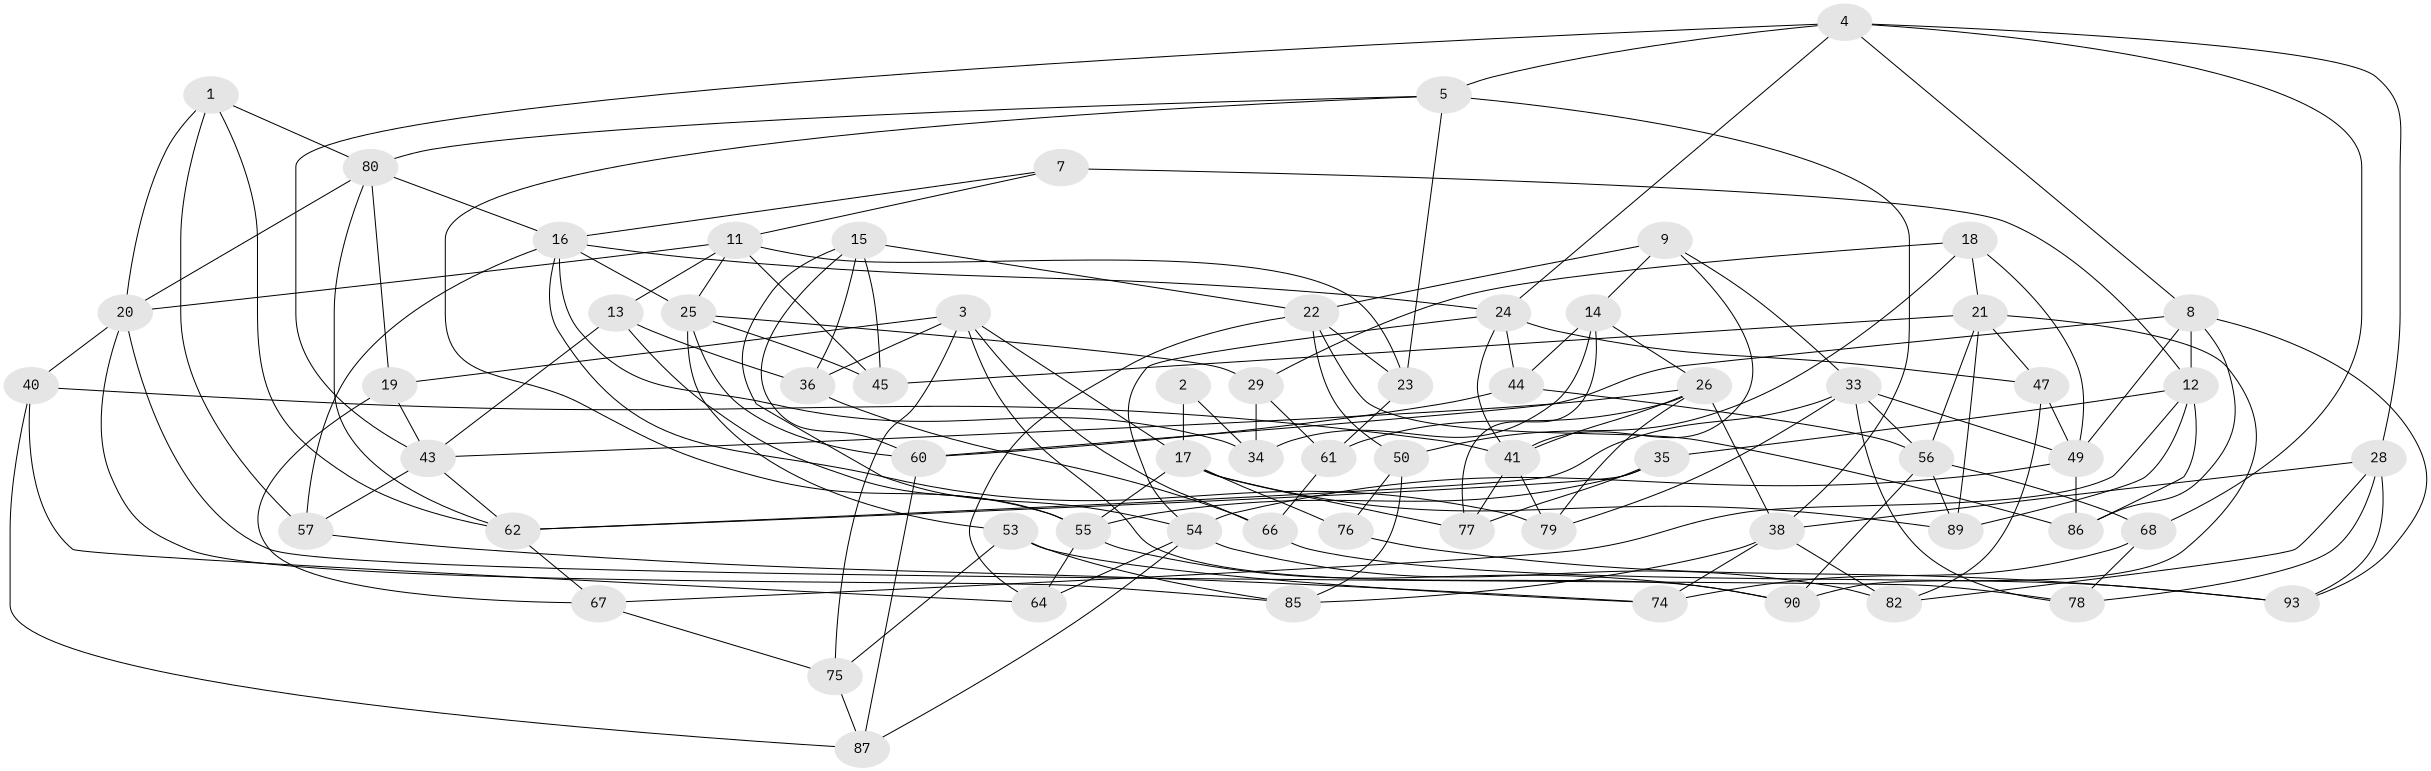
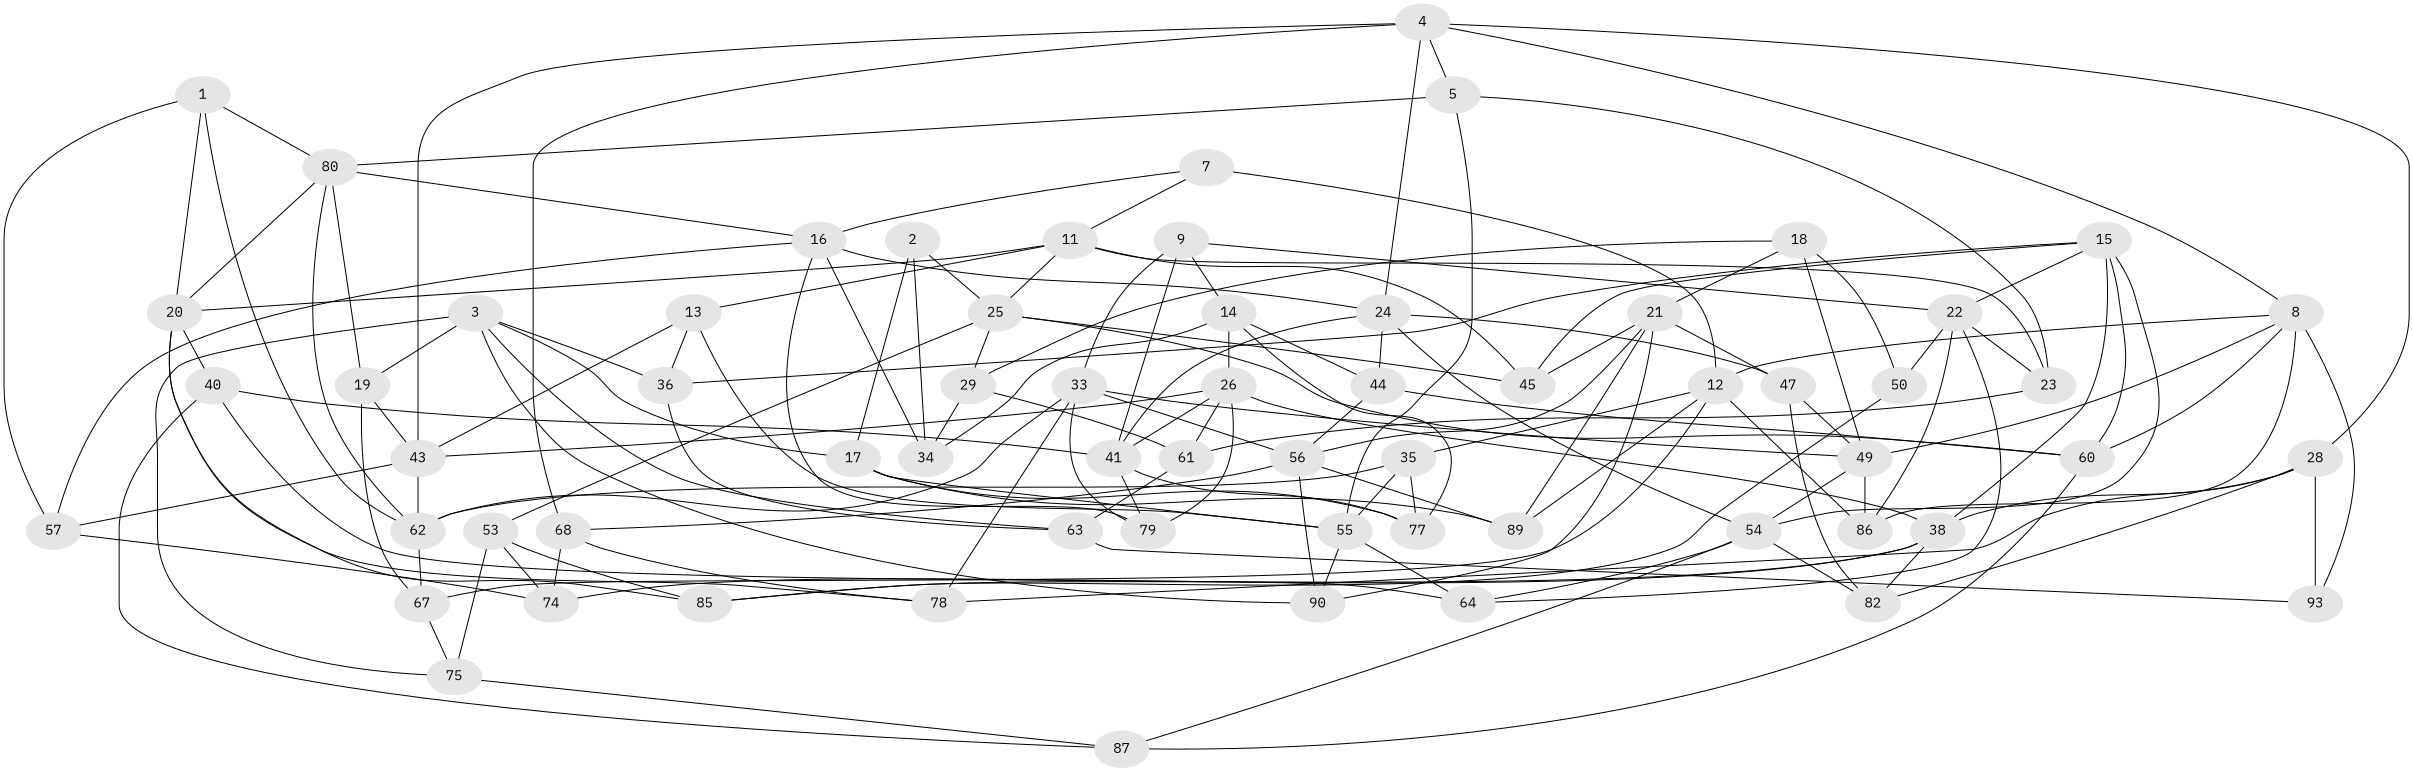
edge "5" -- "38": now "15" -- "38"
edge "16" -- "25": now "2" -- "25"
node "66": label "66" -> "63"
node "76": removed
